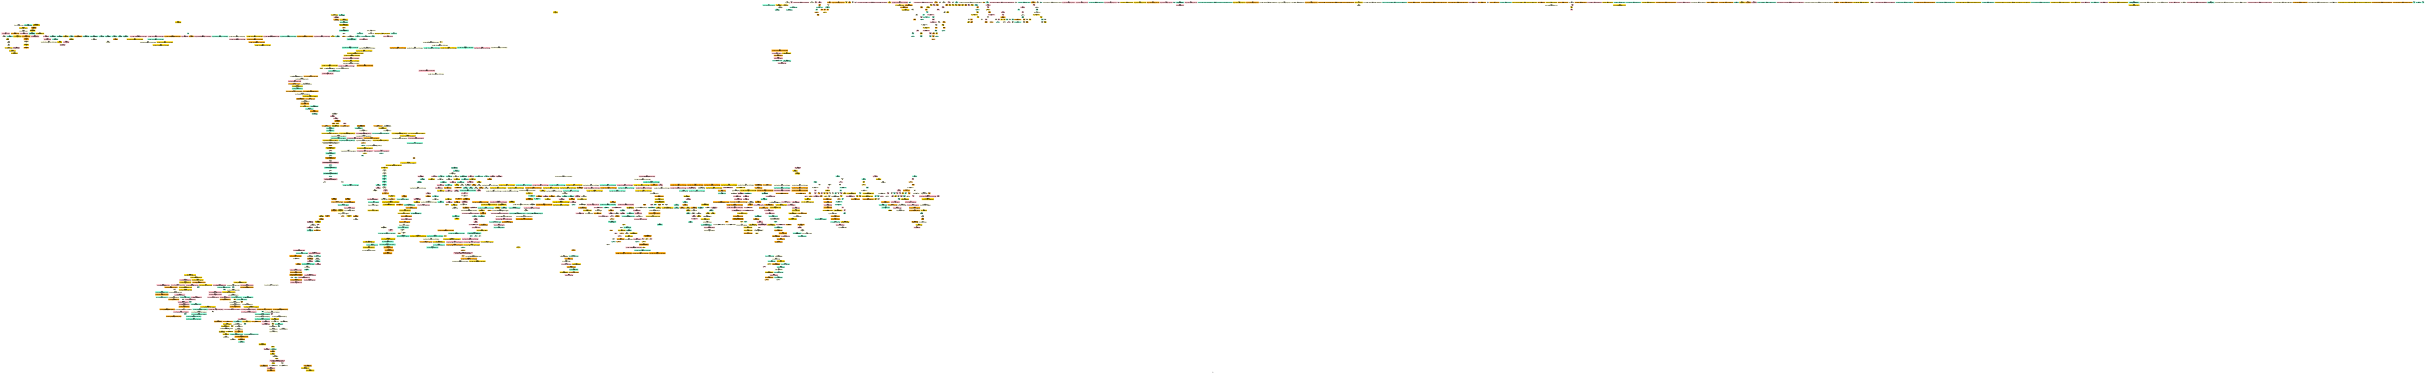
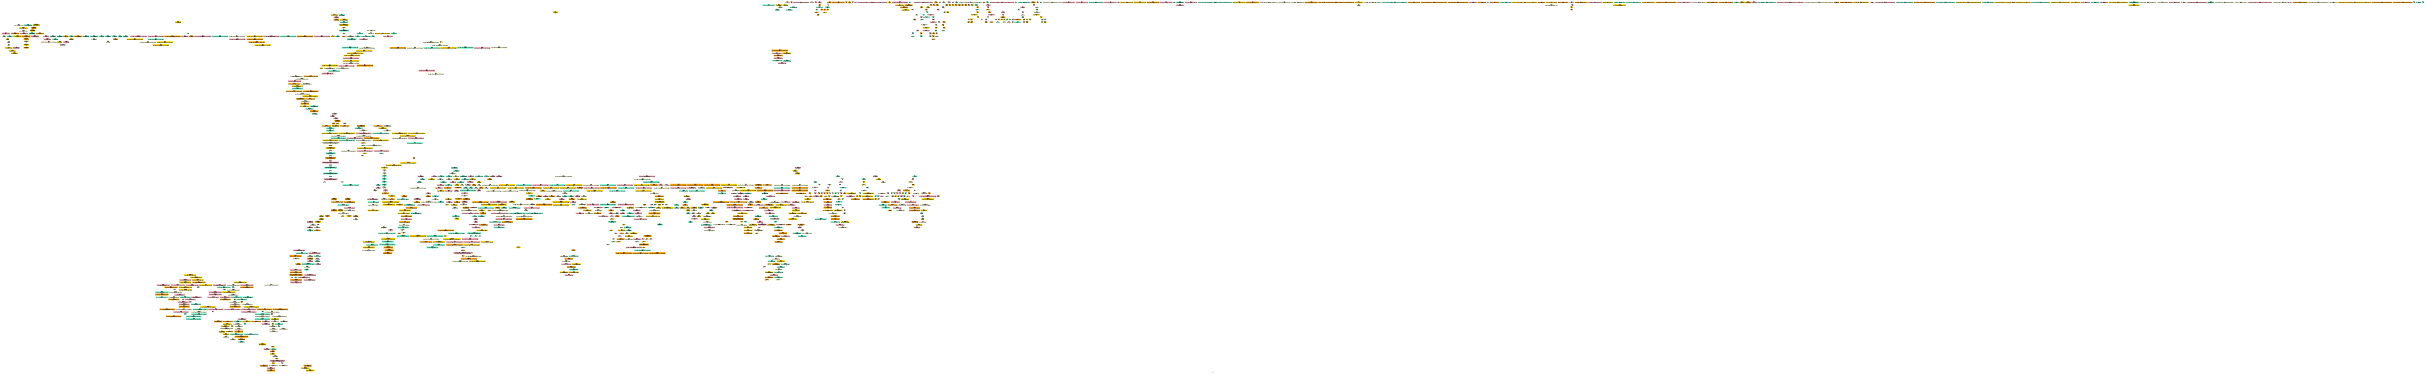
node "NodeID: 2103": added
